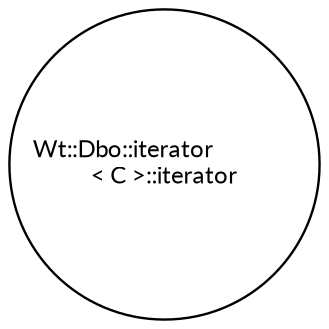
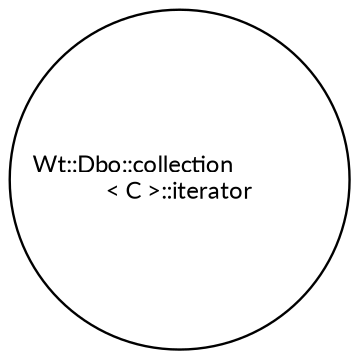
node "Wt::Dbo::iterator < C >::iterator": label "Wt::Dbo::iterator < C >::iterator" -> "Wt::Dbo::collection < C >::iterator"
